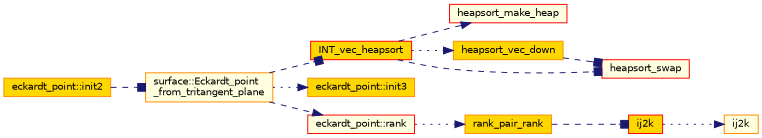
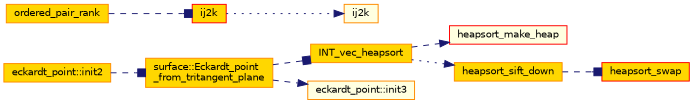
node "INT_vec_heapsort": color red -> darkorange
node "heapsort_vec_down": label "heapsort_vec_down" -> "heapsort_sift_down"
node "heapsort_swap": fillcolor lightyellow -> gold
edge "INT_vec_heapsort" -> "heapsort_swap": removed
node "surface::Eckardt_point _from_tritangent_plane": fillcolor lightyellow -> gold
edge "surface::Eckardt_point _from_tritangent_plane" -> "eckardt_point::init3": style dotted -> dashed
node "eckardt_point::init3": fillcolor gold -> lightyellow
node "eckardt_point::rank": removed
node "rank_pair_rank": label "rank_pair_rank" -> "ordered_pair_rank"
